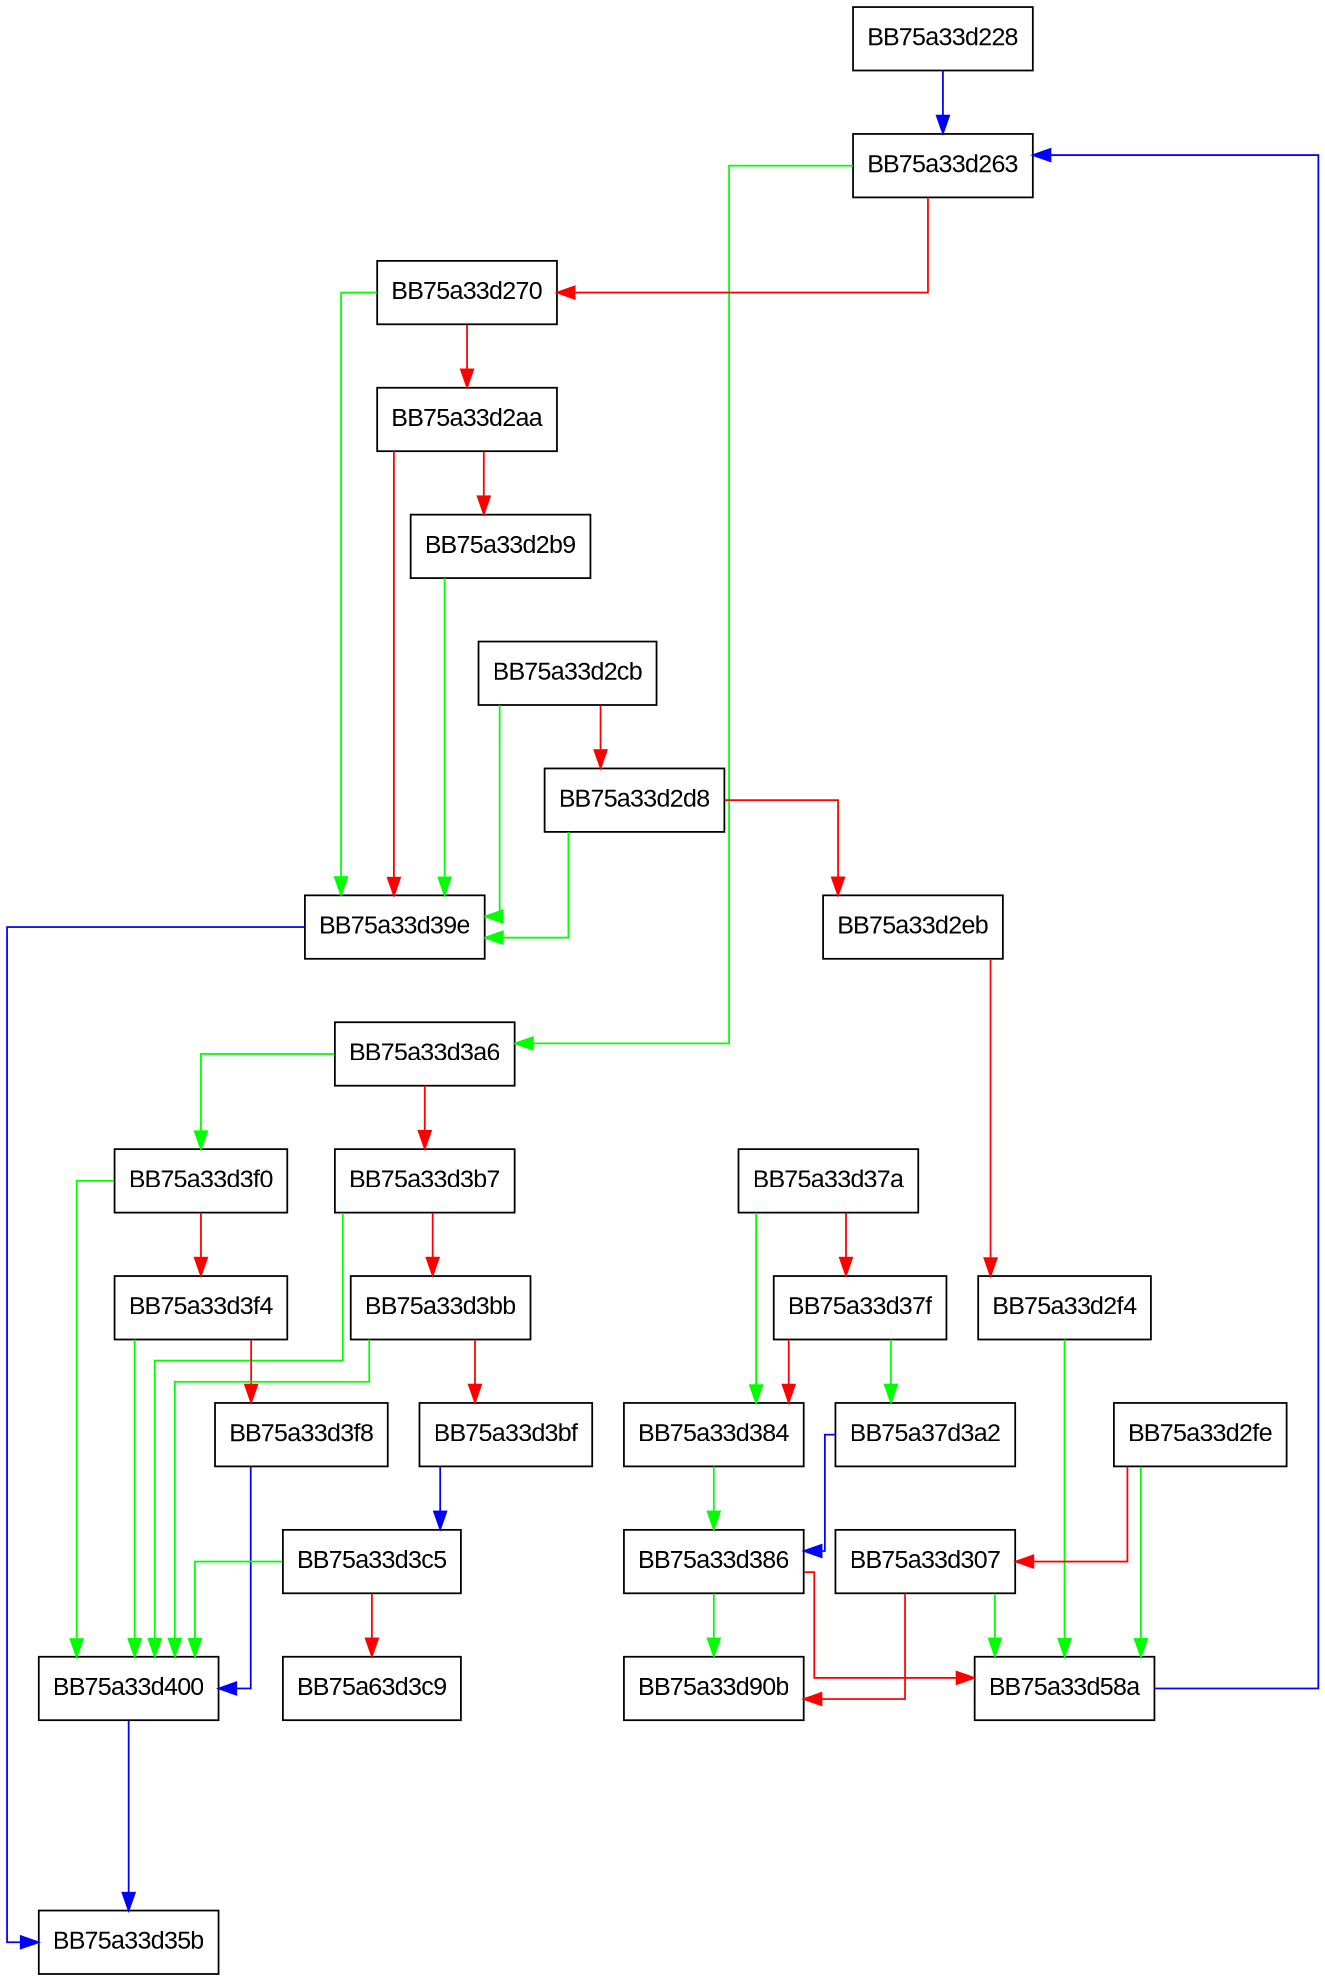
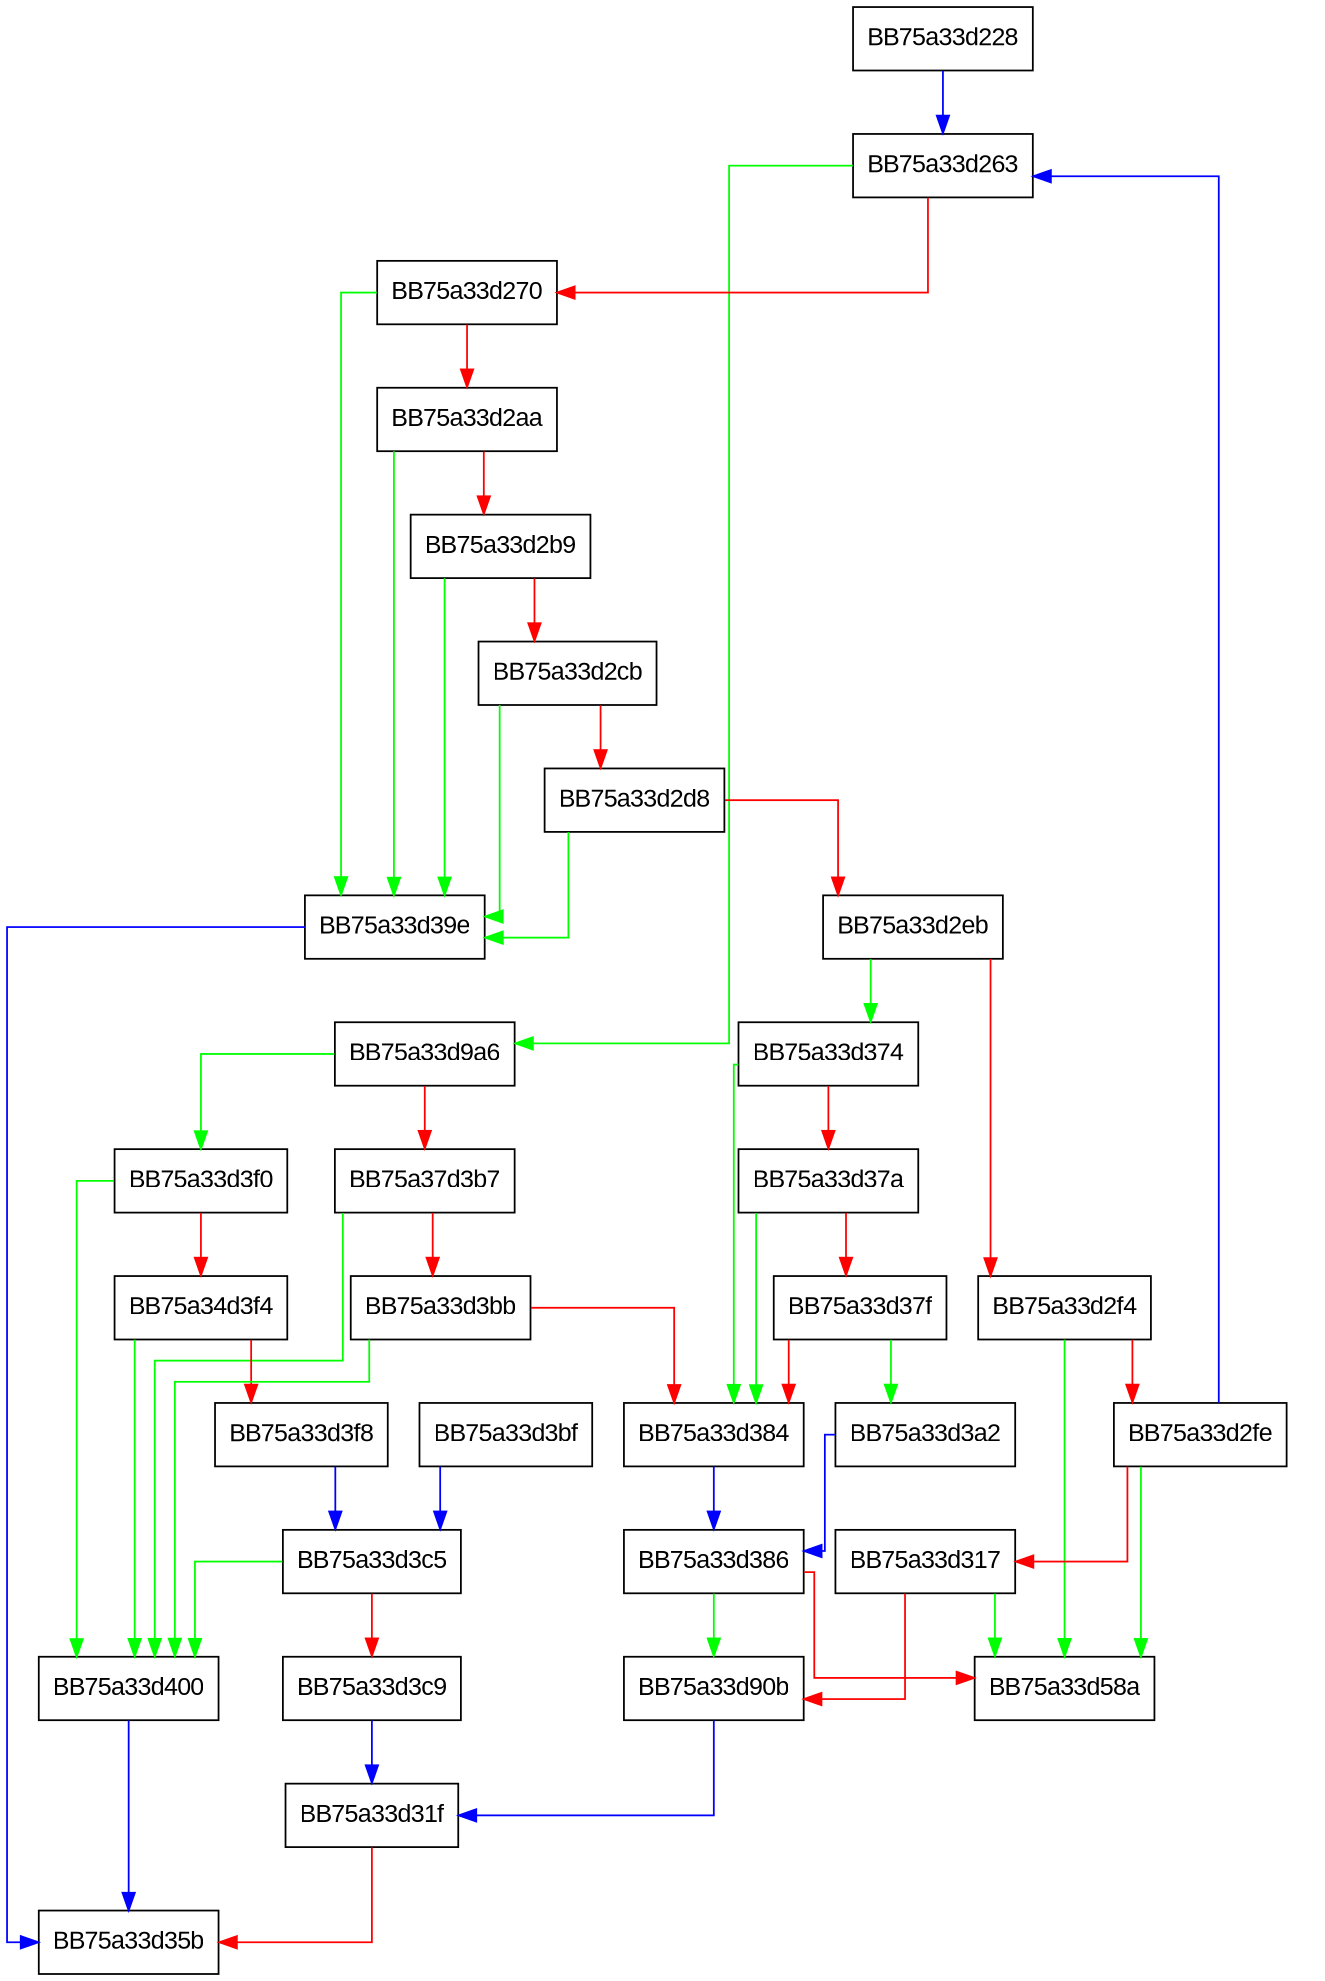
edge "BB75a33d2b9" -> "BB75a33d2cb": added
edge "BB75a33d2aa" -> "BB75a33d39e": color red -> green
edge "BB75a33d58a" -> "BB75a33d263": now "BB75a33d2fe" -> "BB75a33d263"
node "BB75a33d3a6": label "BB75a33d3a6" -> "BB75a33d9a6"
node "BB75a33d374": added
node "BB75a33d3b7": label "BB75a33d3b7" -> "BB75a37d3b7"
node "BB75a33d3f4": label "BB75a33d3f4" -> "BB75a34d3f4"
edge "BB75a33d3bb" -> "BB75a33d3bf": now "BB75a33d3bb" -> "BB75a33d384"
edge "BB75a33d2f4" -> "BB75a33d2fe": added
node "BB75a37d3a2": label "BB75a37d3a2" -> "BB75a33d3a2"
edge "BB75a33d384" -> "BB75a33d386": color green -> blue
node "BB75a33d307": label "BB75a33d307" -> "BB75a33d317"
edge "BB75a33d3f8" -> "BB75a33d400": now "BB75a33d3f8" -> "BB75a33d3c5"
node "BB75a63d3c9": label "BB75a63d3c9" -> "BB75a33d3c9"
node "BB75a33d31f": added
